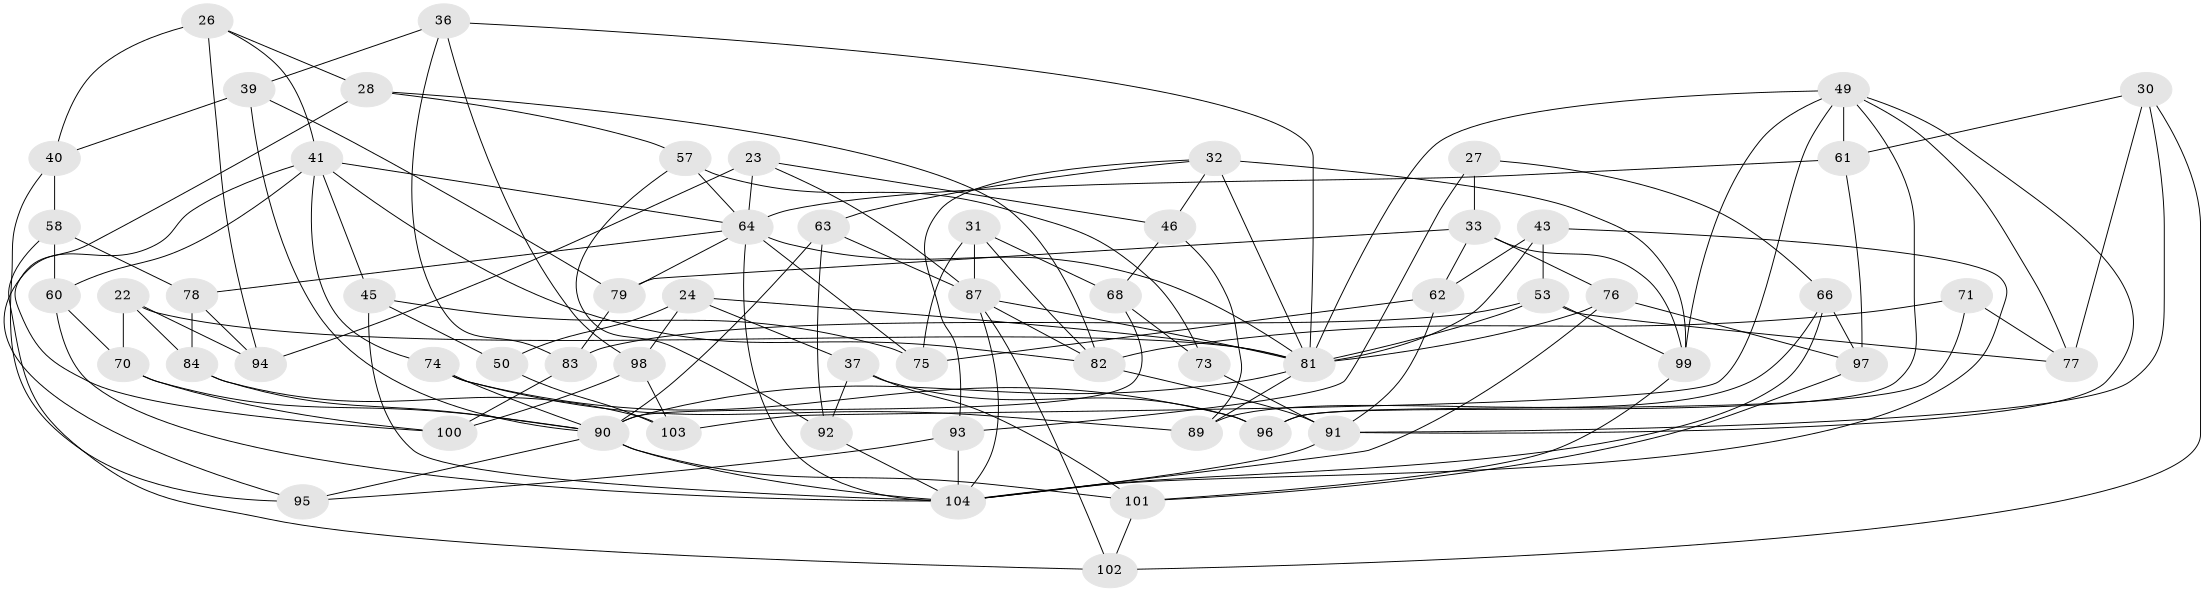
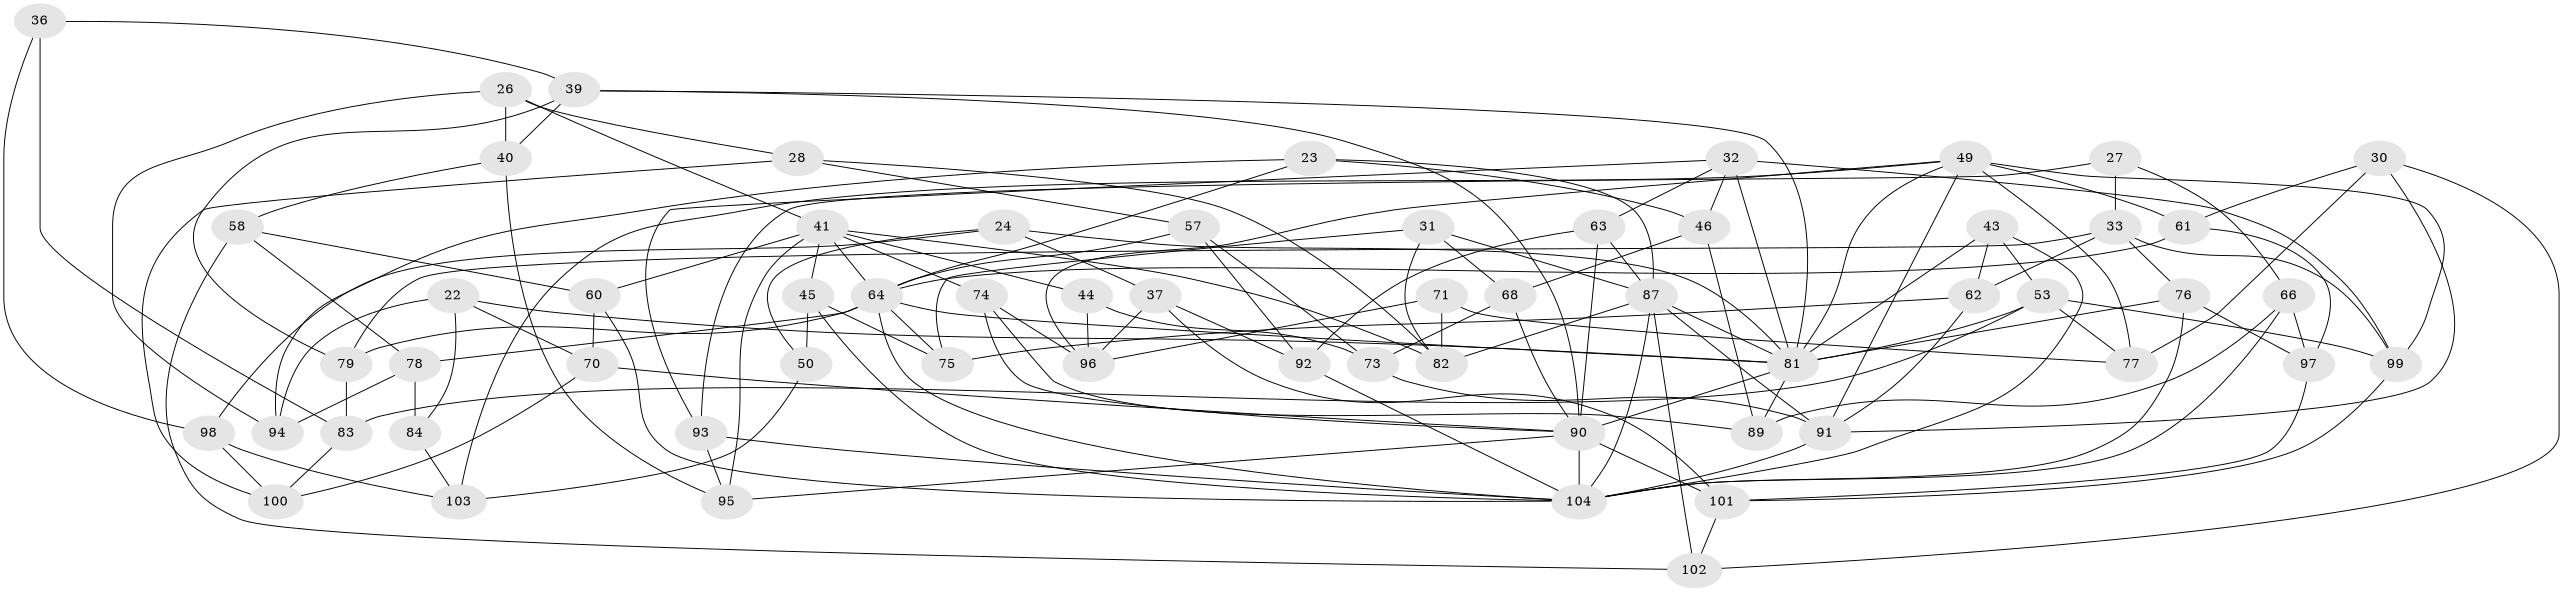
edge "36" -- "81": now "39" -- "81"
node "44": added
edge "82" -- "91": now "87" -- "91"
edge "84" -- "90": removed
